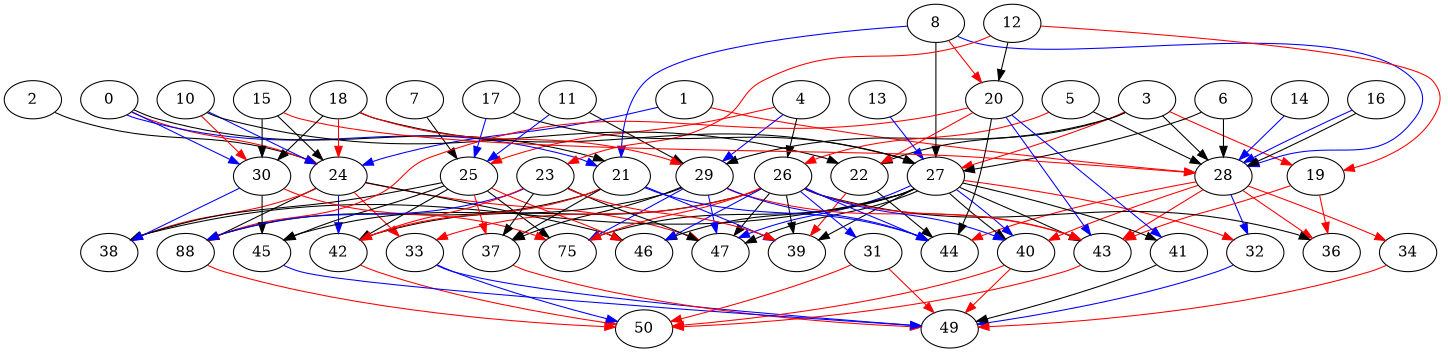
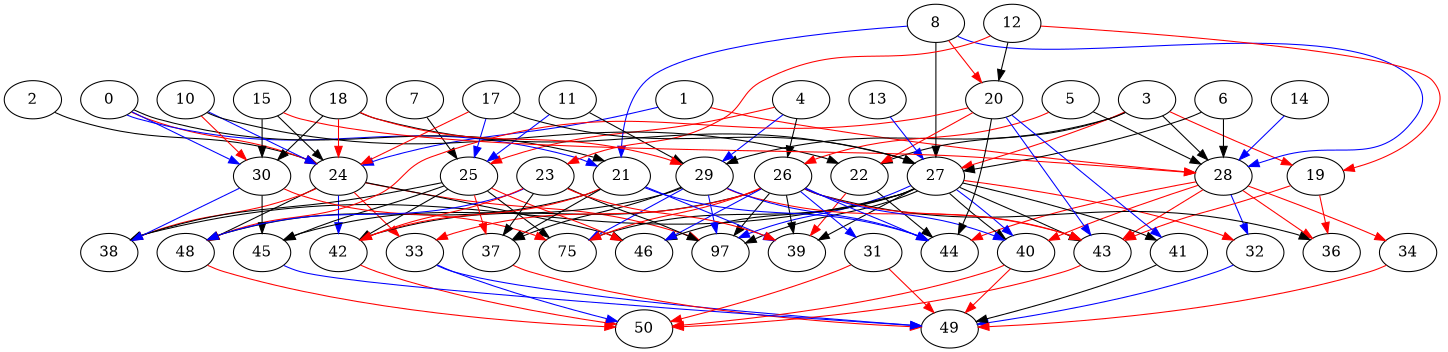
node "16": removed
edge "17" -> "24": added
node "88": label "88" -> "48"
node "47": label "47" -> "97"
